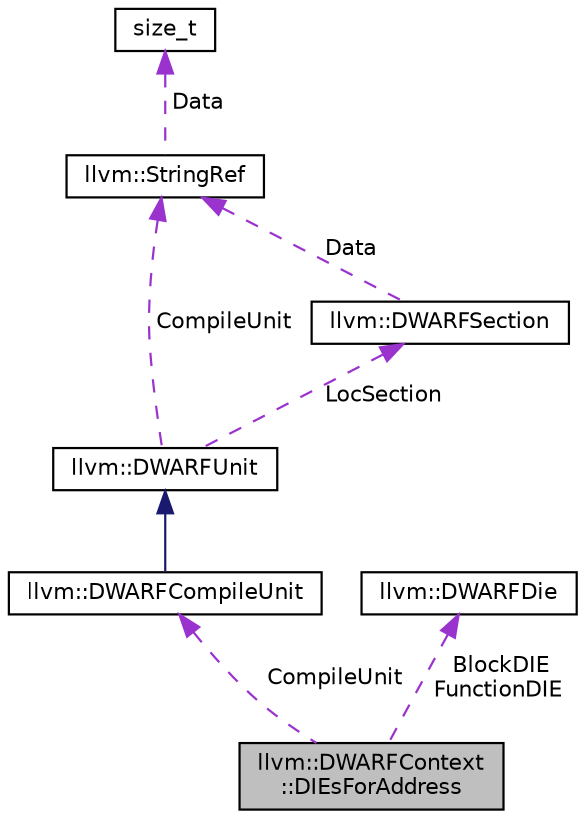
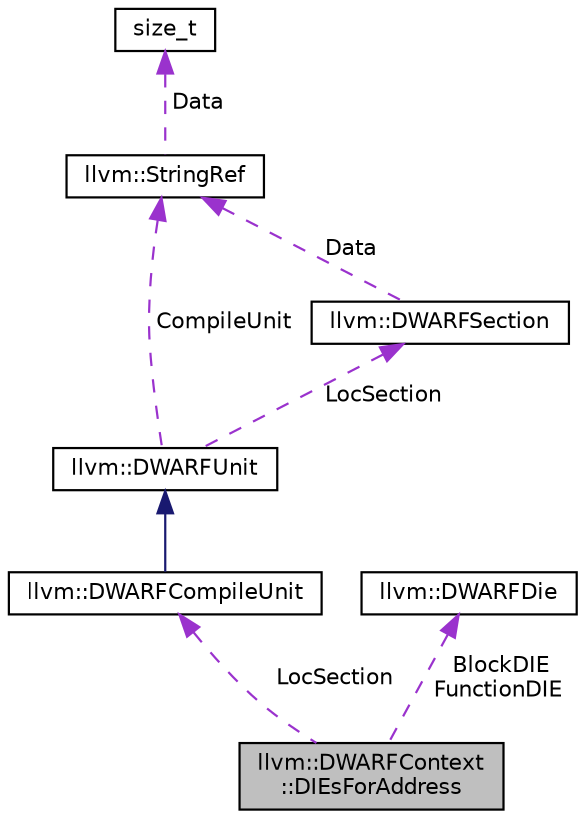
edge "llvm::DWARFContext ::DIEsForAddress" -> "llvm::DWARFCompileUnit": label " CompileUnit" -> " LocSection"
